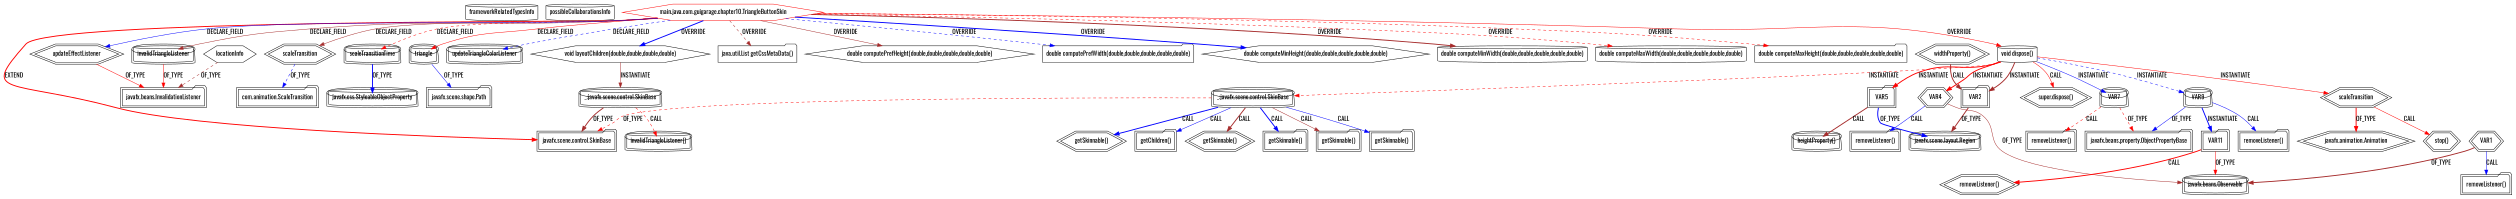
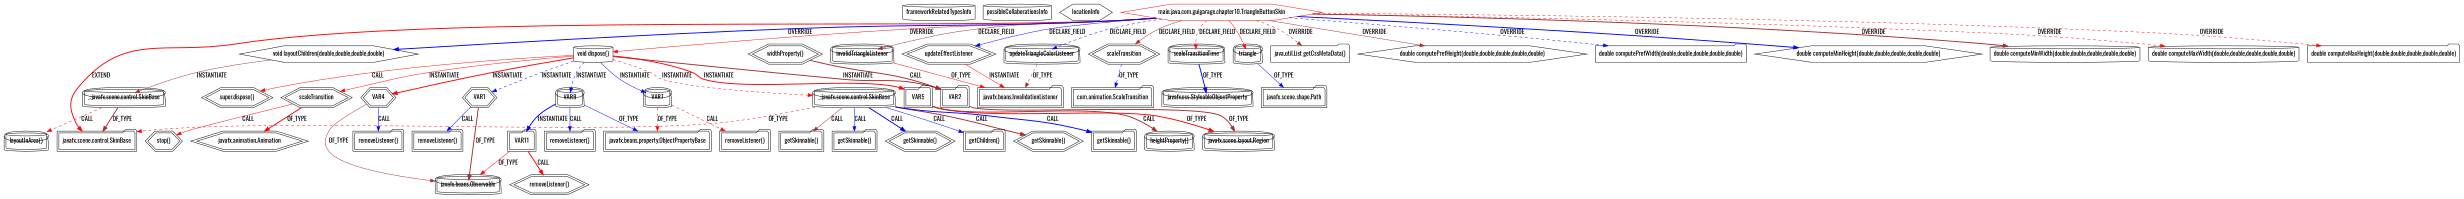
edge "locationInfo" -> "javafx.beans.InvalidationListener": now "updateTriangleColorListener" -> "javafx.beans.InvalidationListener"
edge "void dispose()" -> "VAR1": added, label "INSTANTIATE"
edge "updateEffectListener" -> "javafx.beans.InvalidationListener": label "OF_TYPE" -> "INSTANTIATE"
edge "VAR5" -> "javafx.scene.layout.Region": color blue -> red
node "invalidTriangleListener()": label "invalidTriangleListener()" -> "layoutInArea()"
